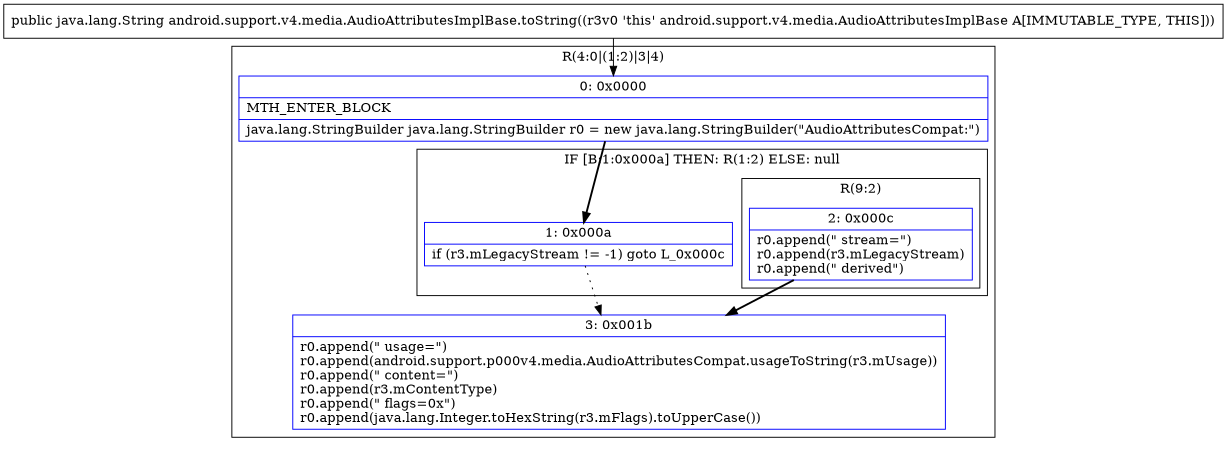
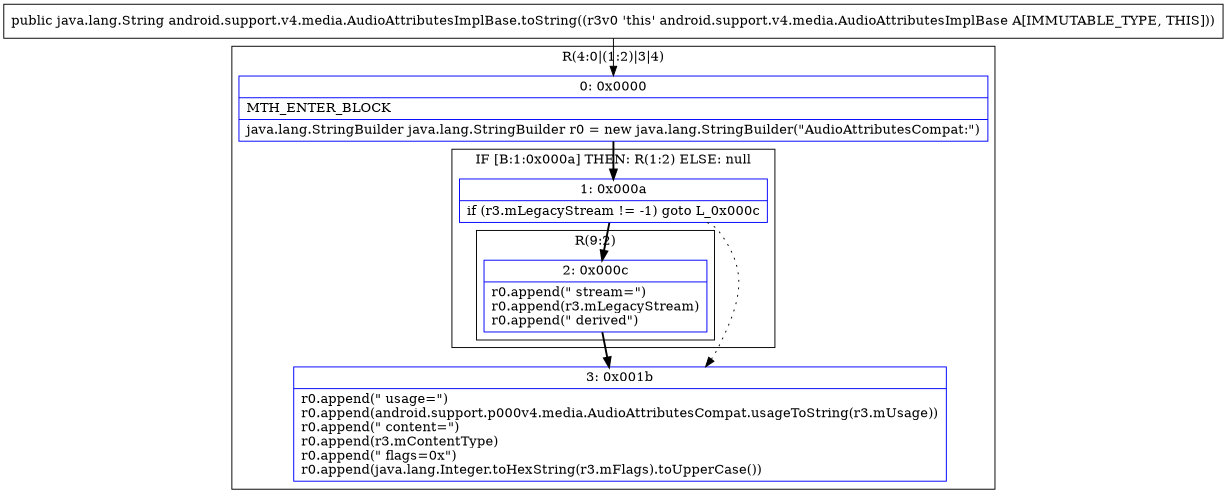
edge "1: 0x000a" -> "2: 0x000c": added
